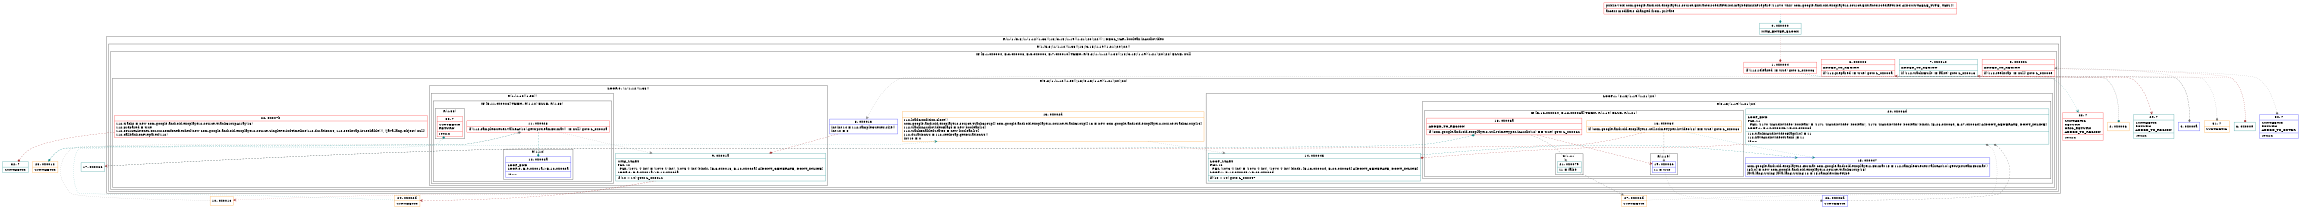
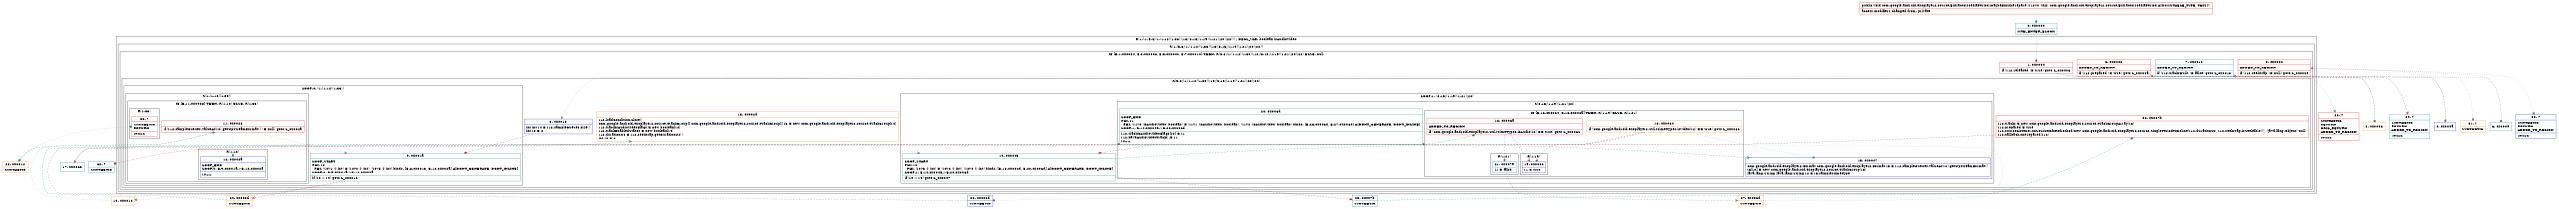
edge "1: 0x0004" -> "2: 0x0006": style dotted -> dashed
node "30: ?": text "ADDED_TO_ENTER" -> "ADDED_TO_REGION"
edge "11: 0x0028" -> "12: 0x002a": style dashed -> dotted
edge "24: 0x002d" -> "13: 0x002d": style dotted -> dashed
node "9: 0x001a": text "MTH_START" -> "LOOP_START"
node "25: 0x007b": added
